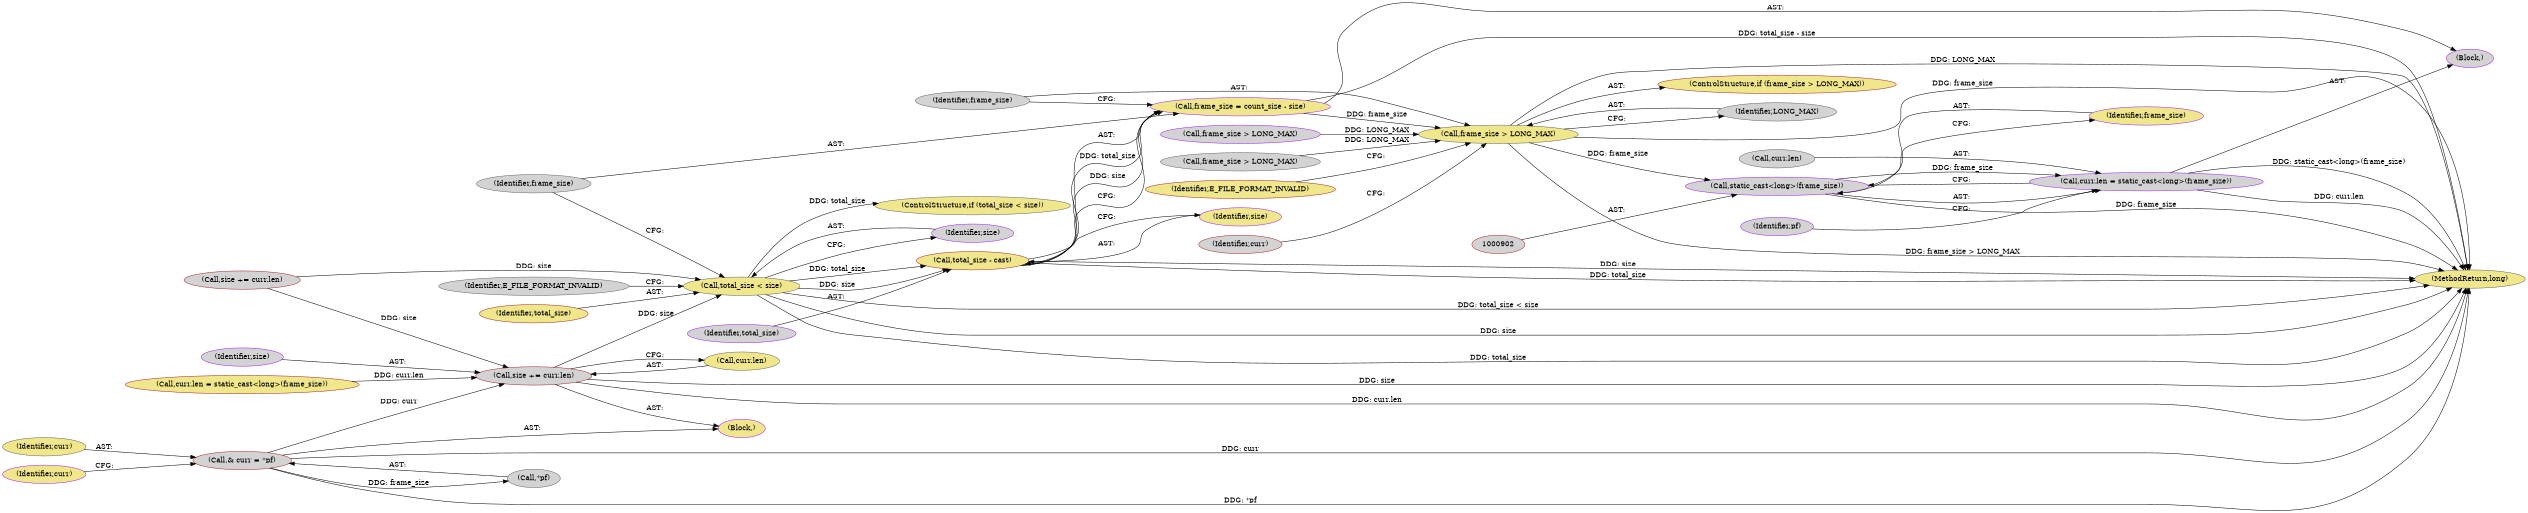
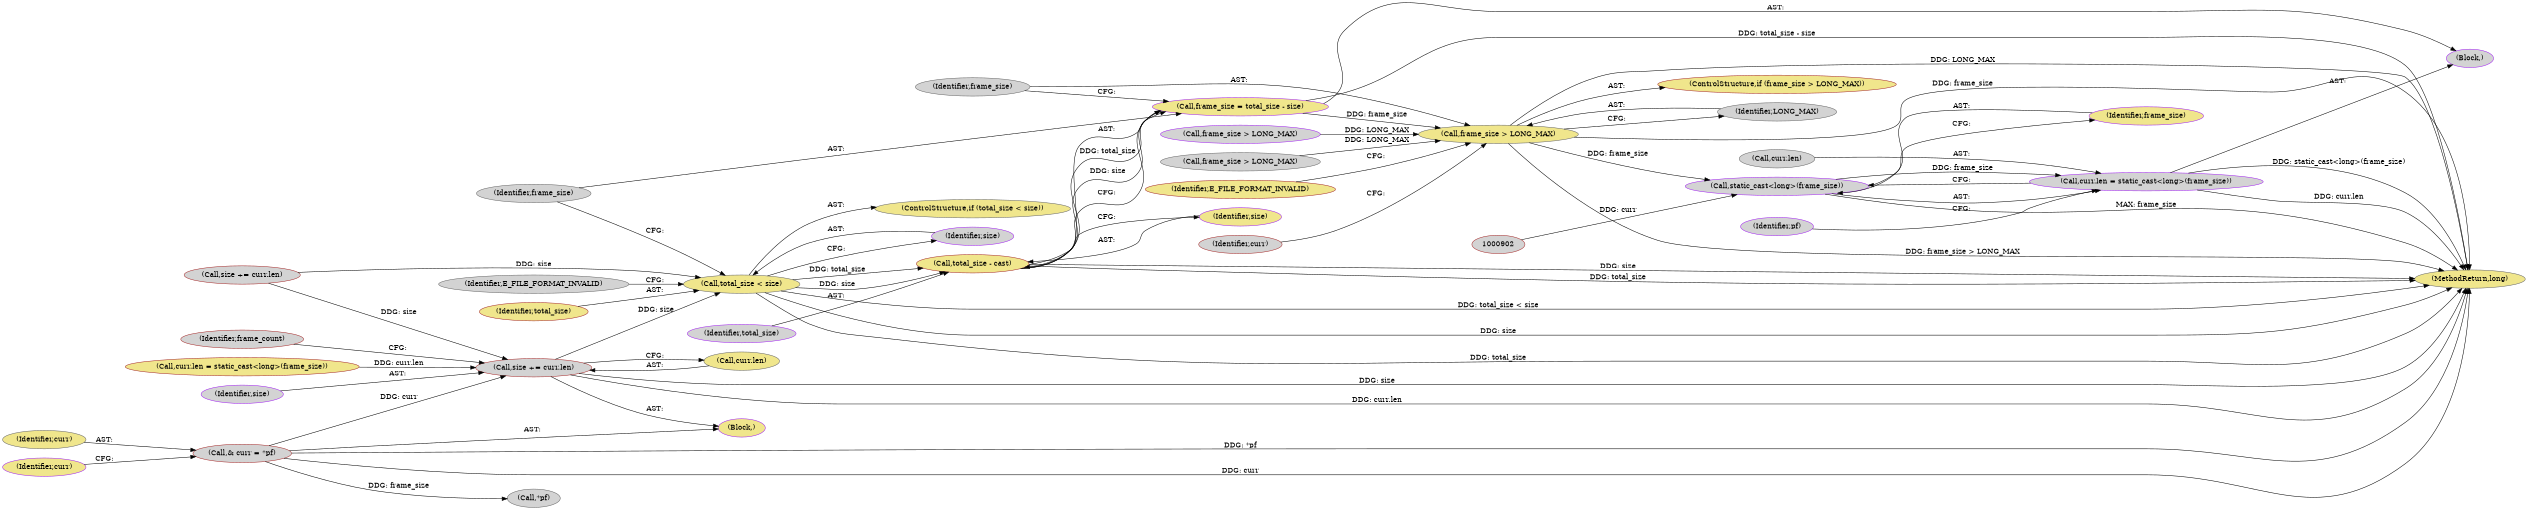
node "(Call,frame_size = count_size - size)": label "(Call,frame_size = count_size - size)" -> "(Call,frame_size = total_size - size)"
edge "(Call,total_size < size)" -> "(ControlStructure,if (total_size < size))": label "DDG: total_size" -> "AST: "
edge "(Call,static_cast<long>(frame_size))" -> "(MethodReturn,long)": label "DDG: frame_size" -> "MAX: frame_size"
edge "1000902" -> "(Call,static_cast<long>(frame_size))": label "AST: " -> "DDG: curr"
node "(Identifier,frame_count)": added
edge "(Call,*pf)" -> "(Call,& curr = *pf)": removed, label "AST:"
